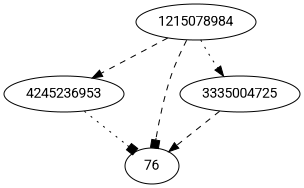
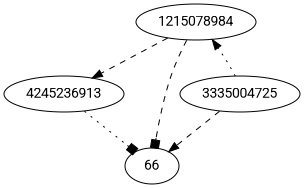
edge "1215078984" -> "3335004725": reversed
node "4245236953": label "4245236953" -> "4245236913"
node "76": label "76" -> "66"
